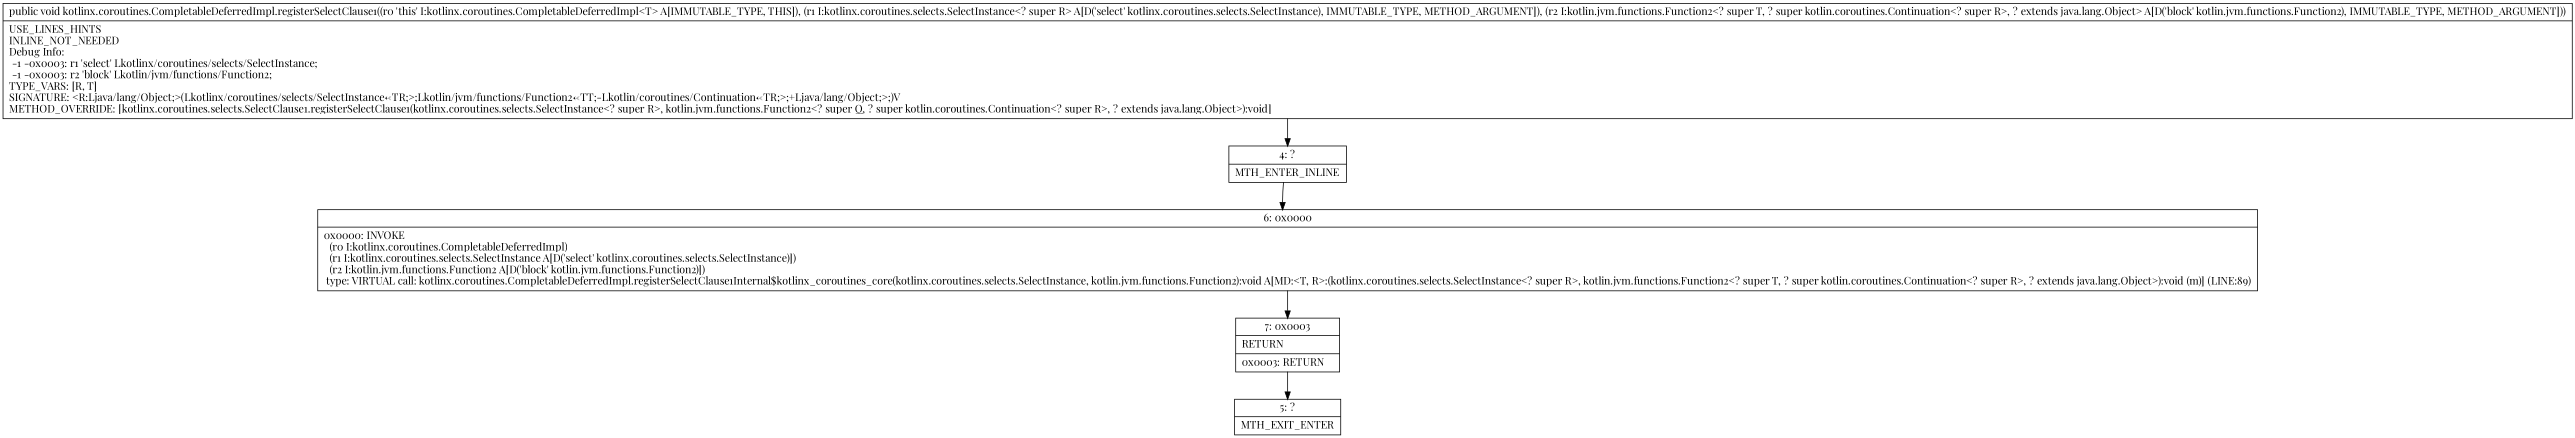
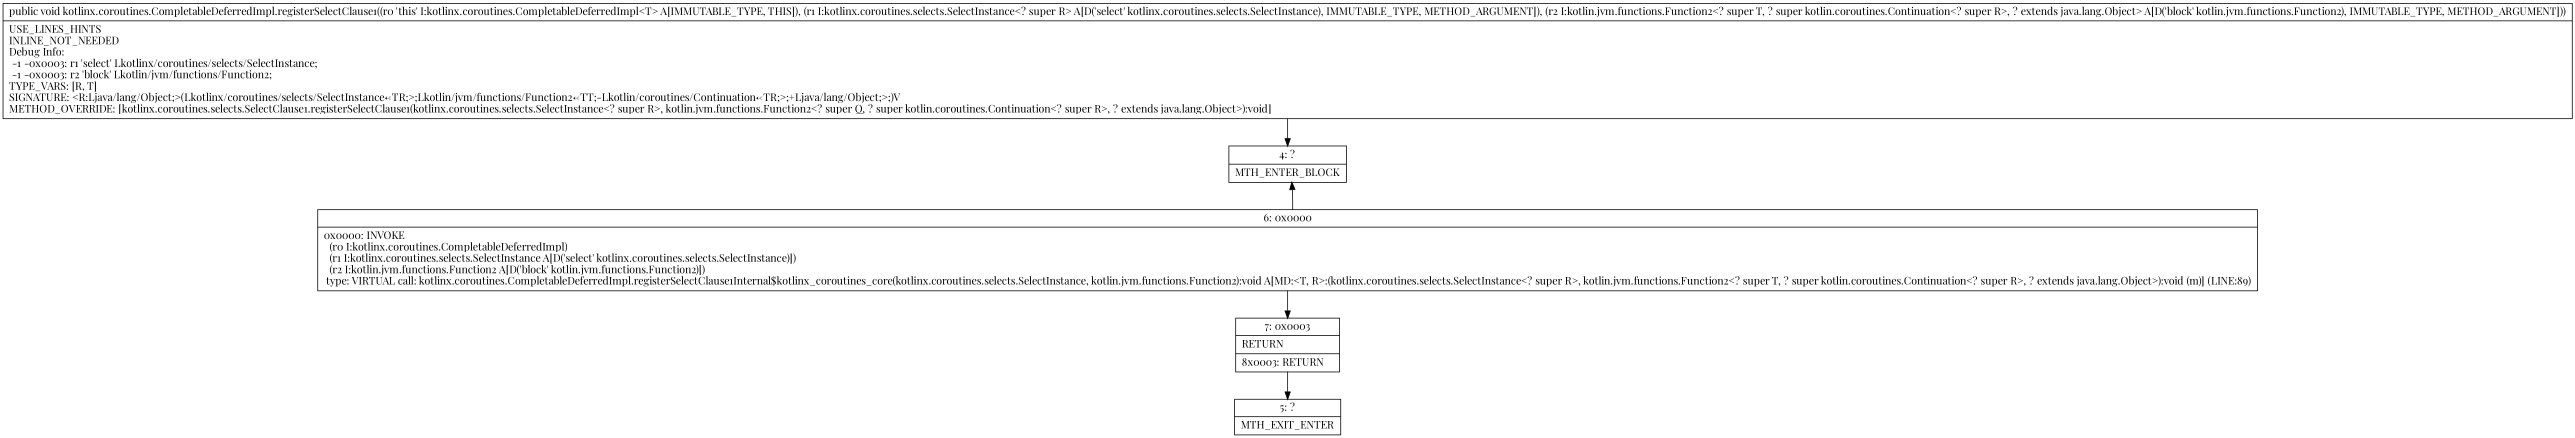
node "4: ?": text "MTH_ENTER_INLINE" -> "MTH_ENTER_BLOCK"
edge "4: ?" -> "6: 0x0000": reversed
node "7: 0x0003": text "0x0003: RETURN" -> "8x0003: RETURN"
